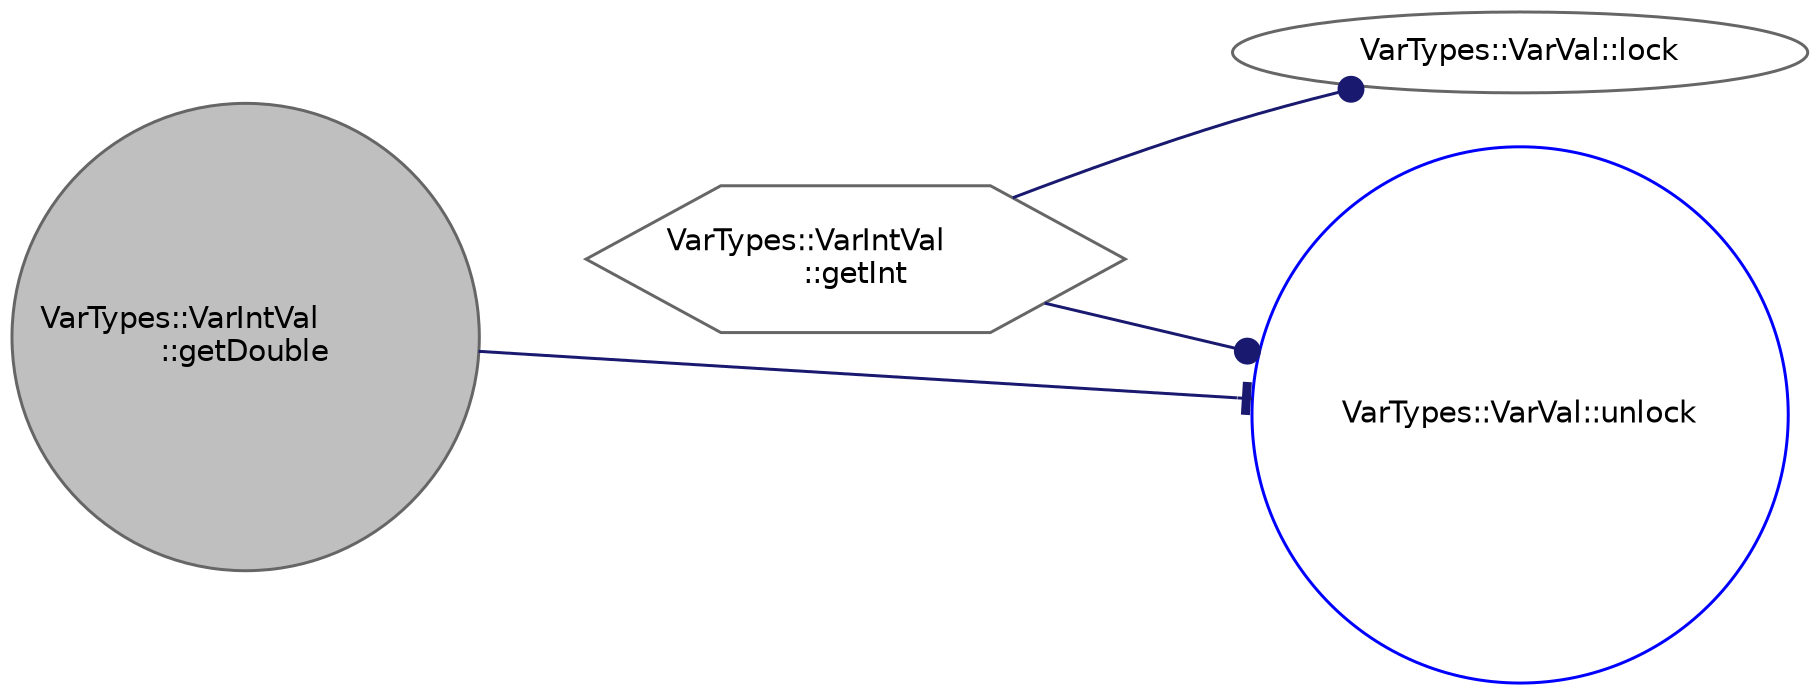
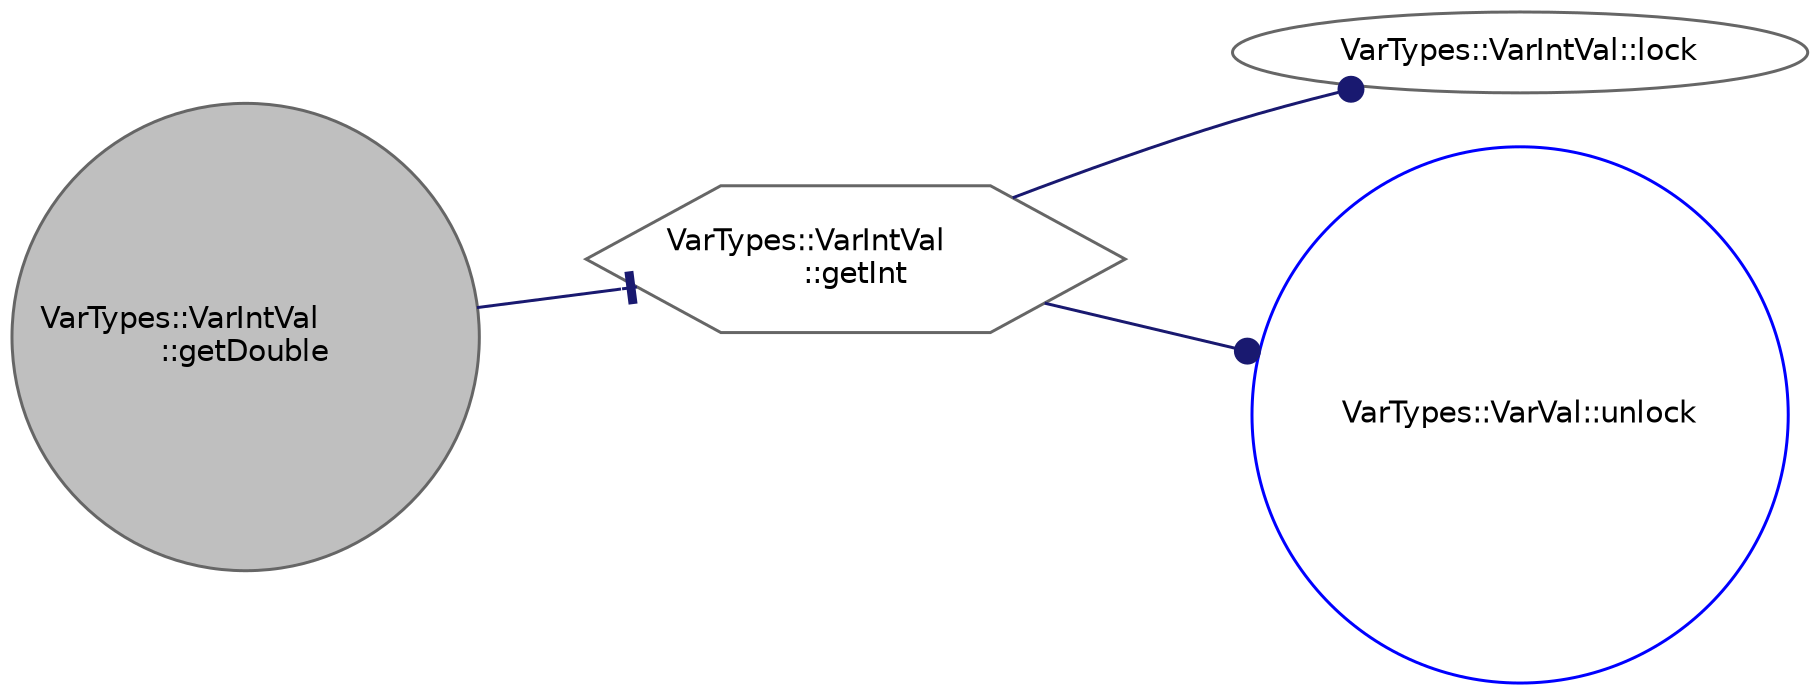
node "VarTypes::VarVal::lock": label "VarTypes::VarVal::lock" -> "VarTypes::VarIntVal::lock"
edge "VarTypes::VarIntVal ::getDouble" -> "VarTypes::VarVal::unlock": now "VarTypes::VarIntVal ::getDouble" -> "VarTypes::VarIntVal ::getInt"
